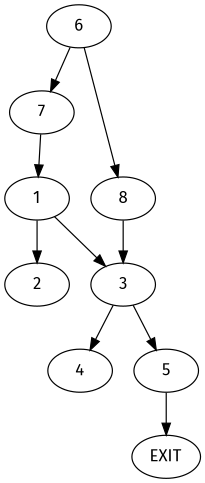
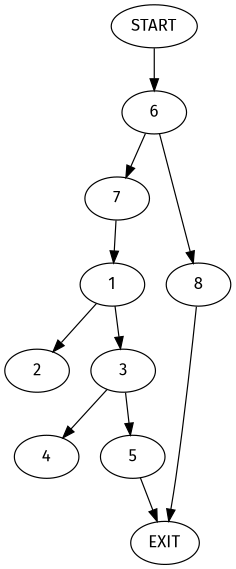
node "START": added
edge "8" -> "3": now "8" -> "EXIT"
